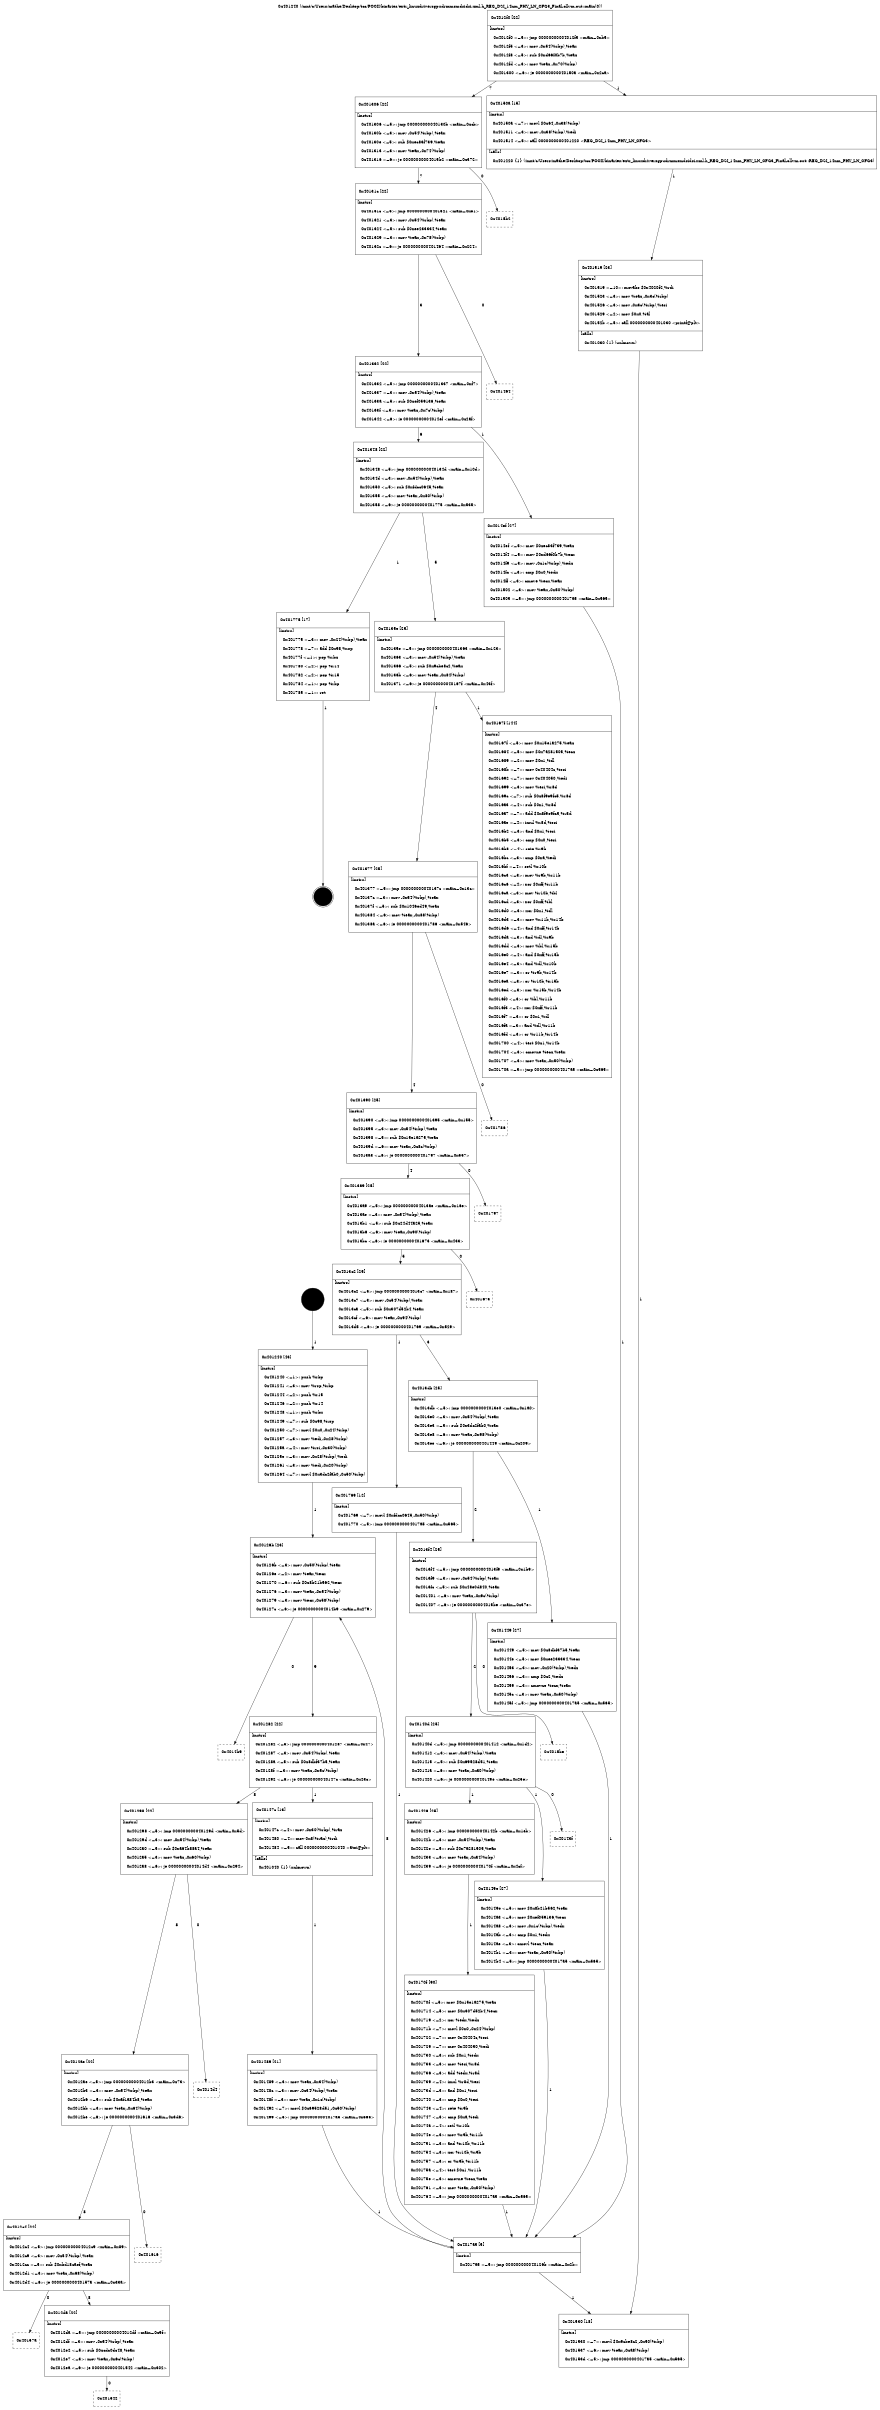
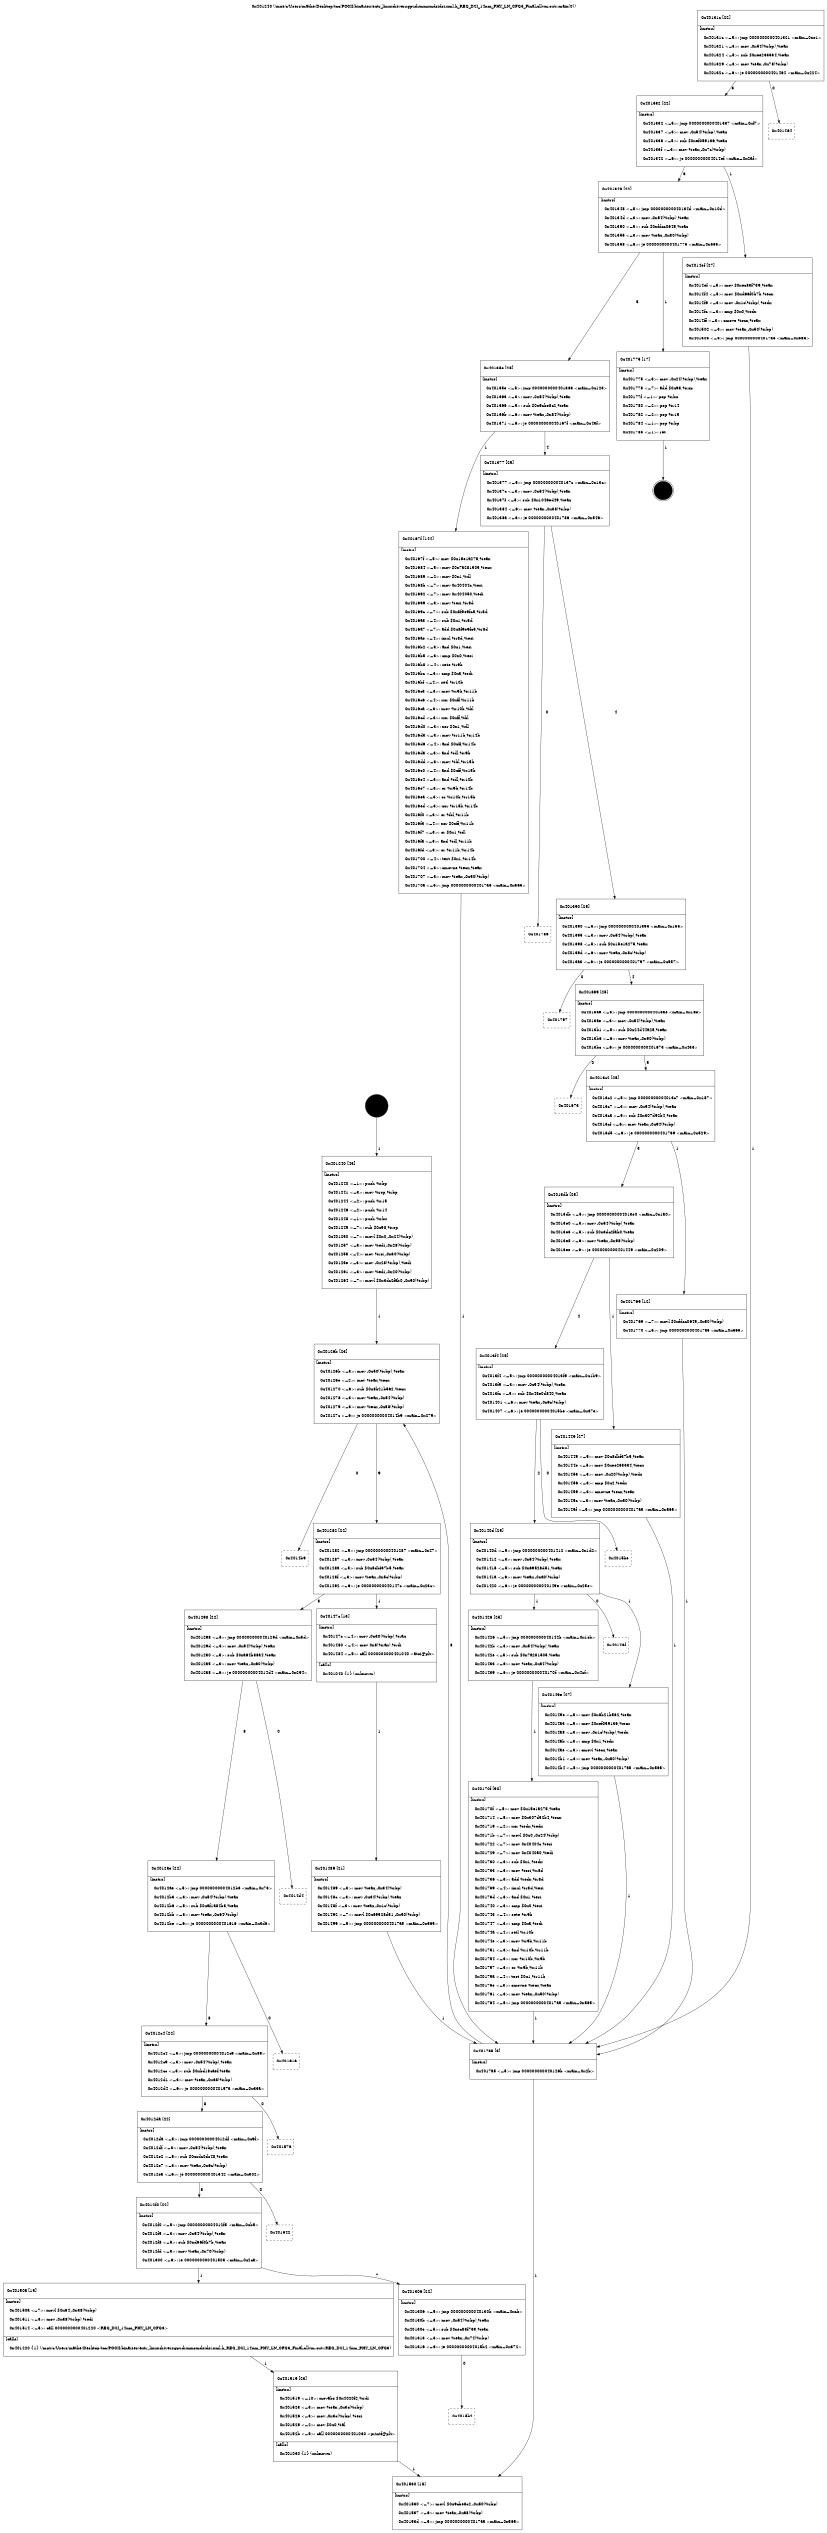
edge "0x401306 [22]" -> "0x40131c [22]": removed, label "7"
edge "0x40167f [144]" -> "0x4017a5 [5]": added, label "1"
edge "0x4012da [22]" -> "0x4012f0 [22]": added, label "8"
